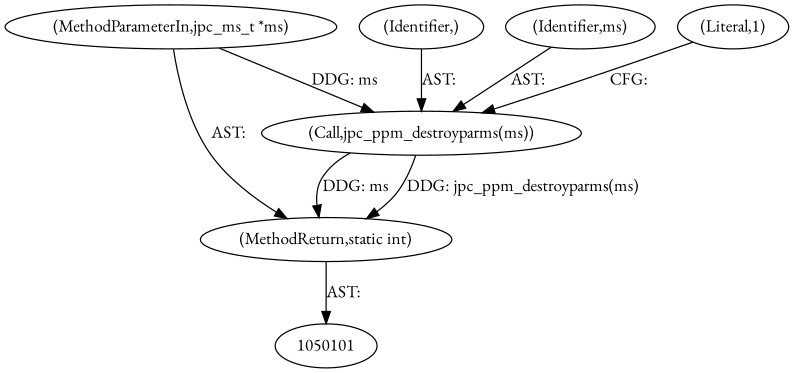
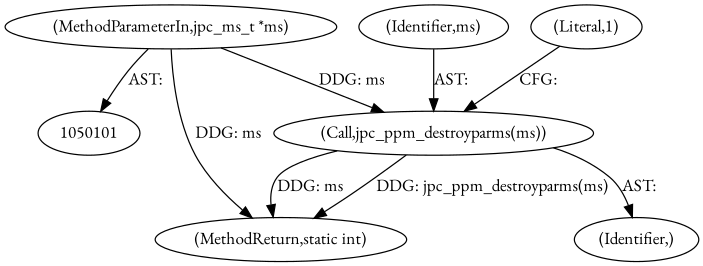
edge "(Identifier,)" -> "(Call,jpc_ppm_destroyparms(ms))": reversed
edge "(MethodParameterIn,jpc_ms_t *ms)" -> "(MethodReturn,static int)": label "AST: " -> "DDG: ms"
edge "(MethodReturn,static int)" -> "1050101": now "(MethodParameterIn,jpc_ms_t *ms)" -> "1050101"
